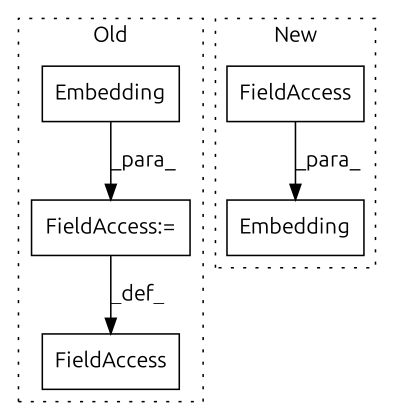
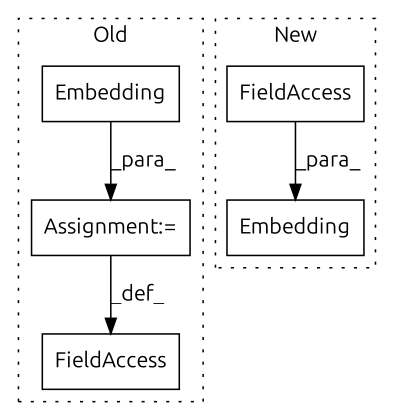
node "FieldAccess:=": label "FieldAccess:=" -> "Assignment:="
